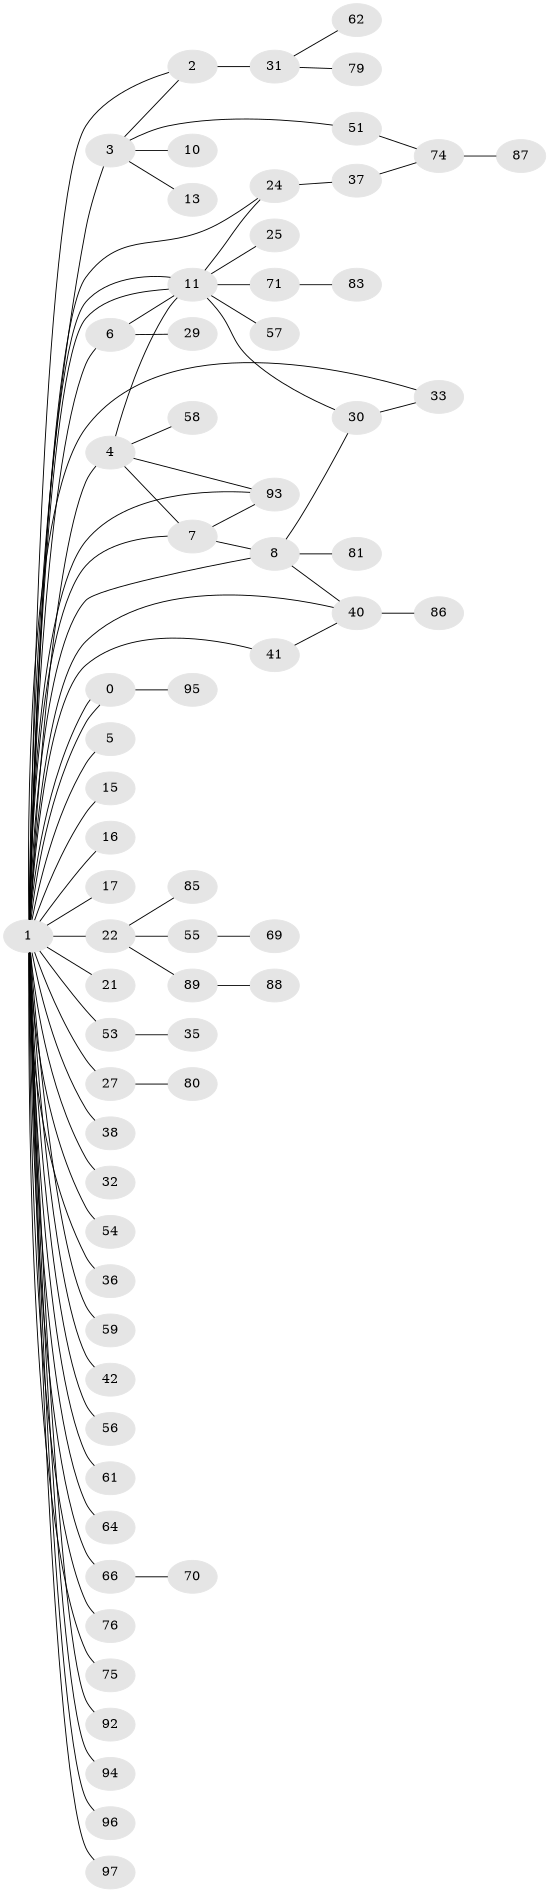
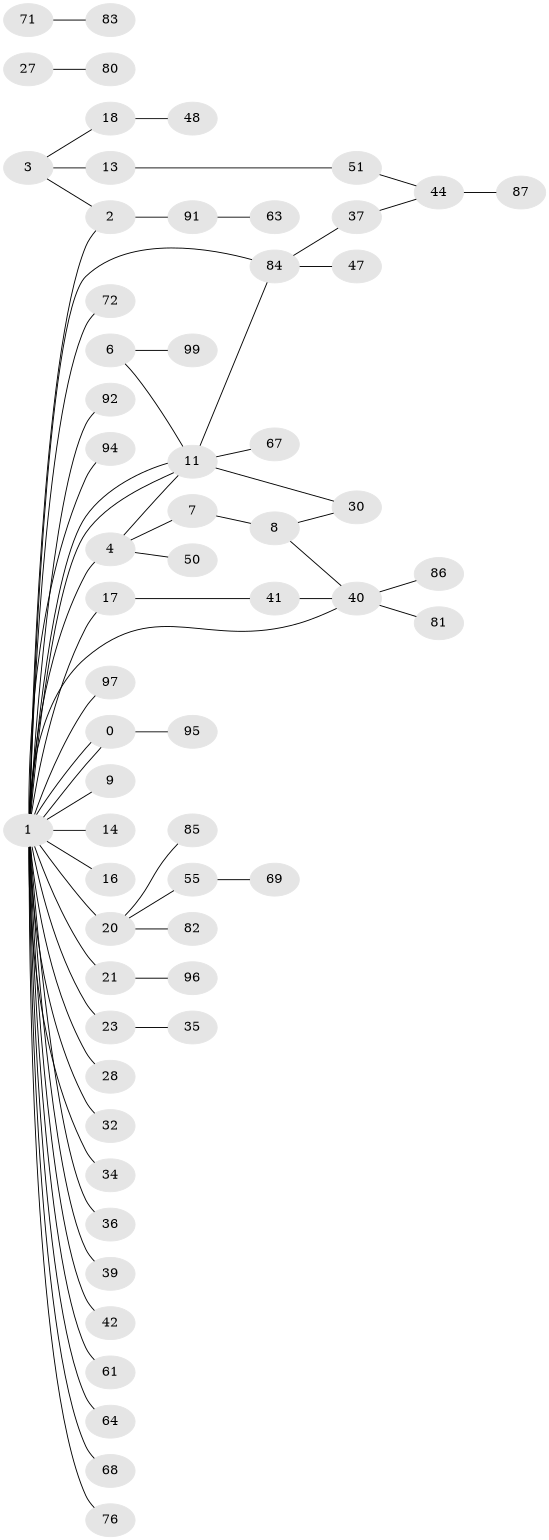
node "62": label "62" -> "63"
node "31": label "31" -> "91"
node "79": removed
node "48": added
edge "51" -- "3": now "51" -- "13"
node "10": label "10" -> "18"
node "74": label "74" -> "44"
node "24": label "24" -> "84"
node "25": removed
node "47": added
edge "11" -- "71": removed
node "29": label "29" -> "99"
node "57": label "57" -> "67"
node "33": removed
node "58": label "58" -> "50"
node "93": removed
edge "3" -- "1": removed
edge "8" -- "81": now "40" -- "81"
edge "7" -- "1": removed
edge "6" -- "1": removed
edge "8" -- "1": removed
edge "41" -- "1": now "41" -- "17"
node "5": label "5" -> "9"
node "15": label "15" -> "14"
node "22": label "22" -> "20"
node "89": label "89" -> "82"
node "88": removed
edge "1" -- "27": removed
node "53": label "53" -> "23"
node "38": label "38" -> "28"
node "54": label "54" -> "34"
node "59": label "59" -> "39"
edge "1" -- "96": now "21" -- "96"
node "56": removed
node "66": label "66" -> "68"
node "70": removed
node "75": label "75" -> "72"
